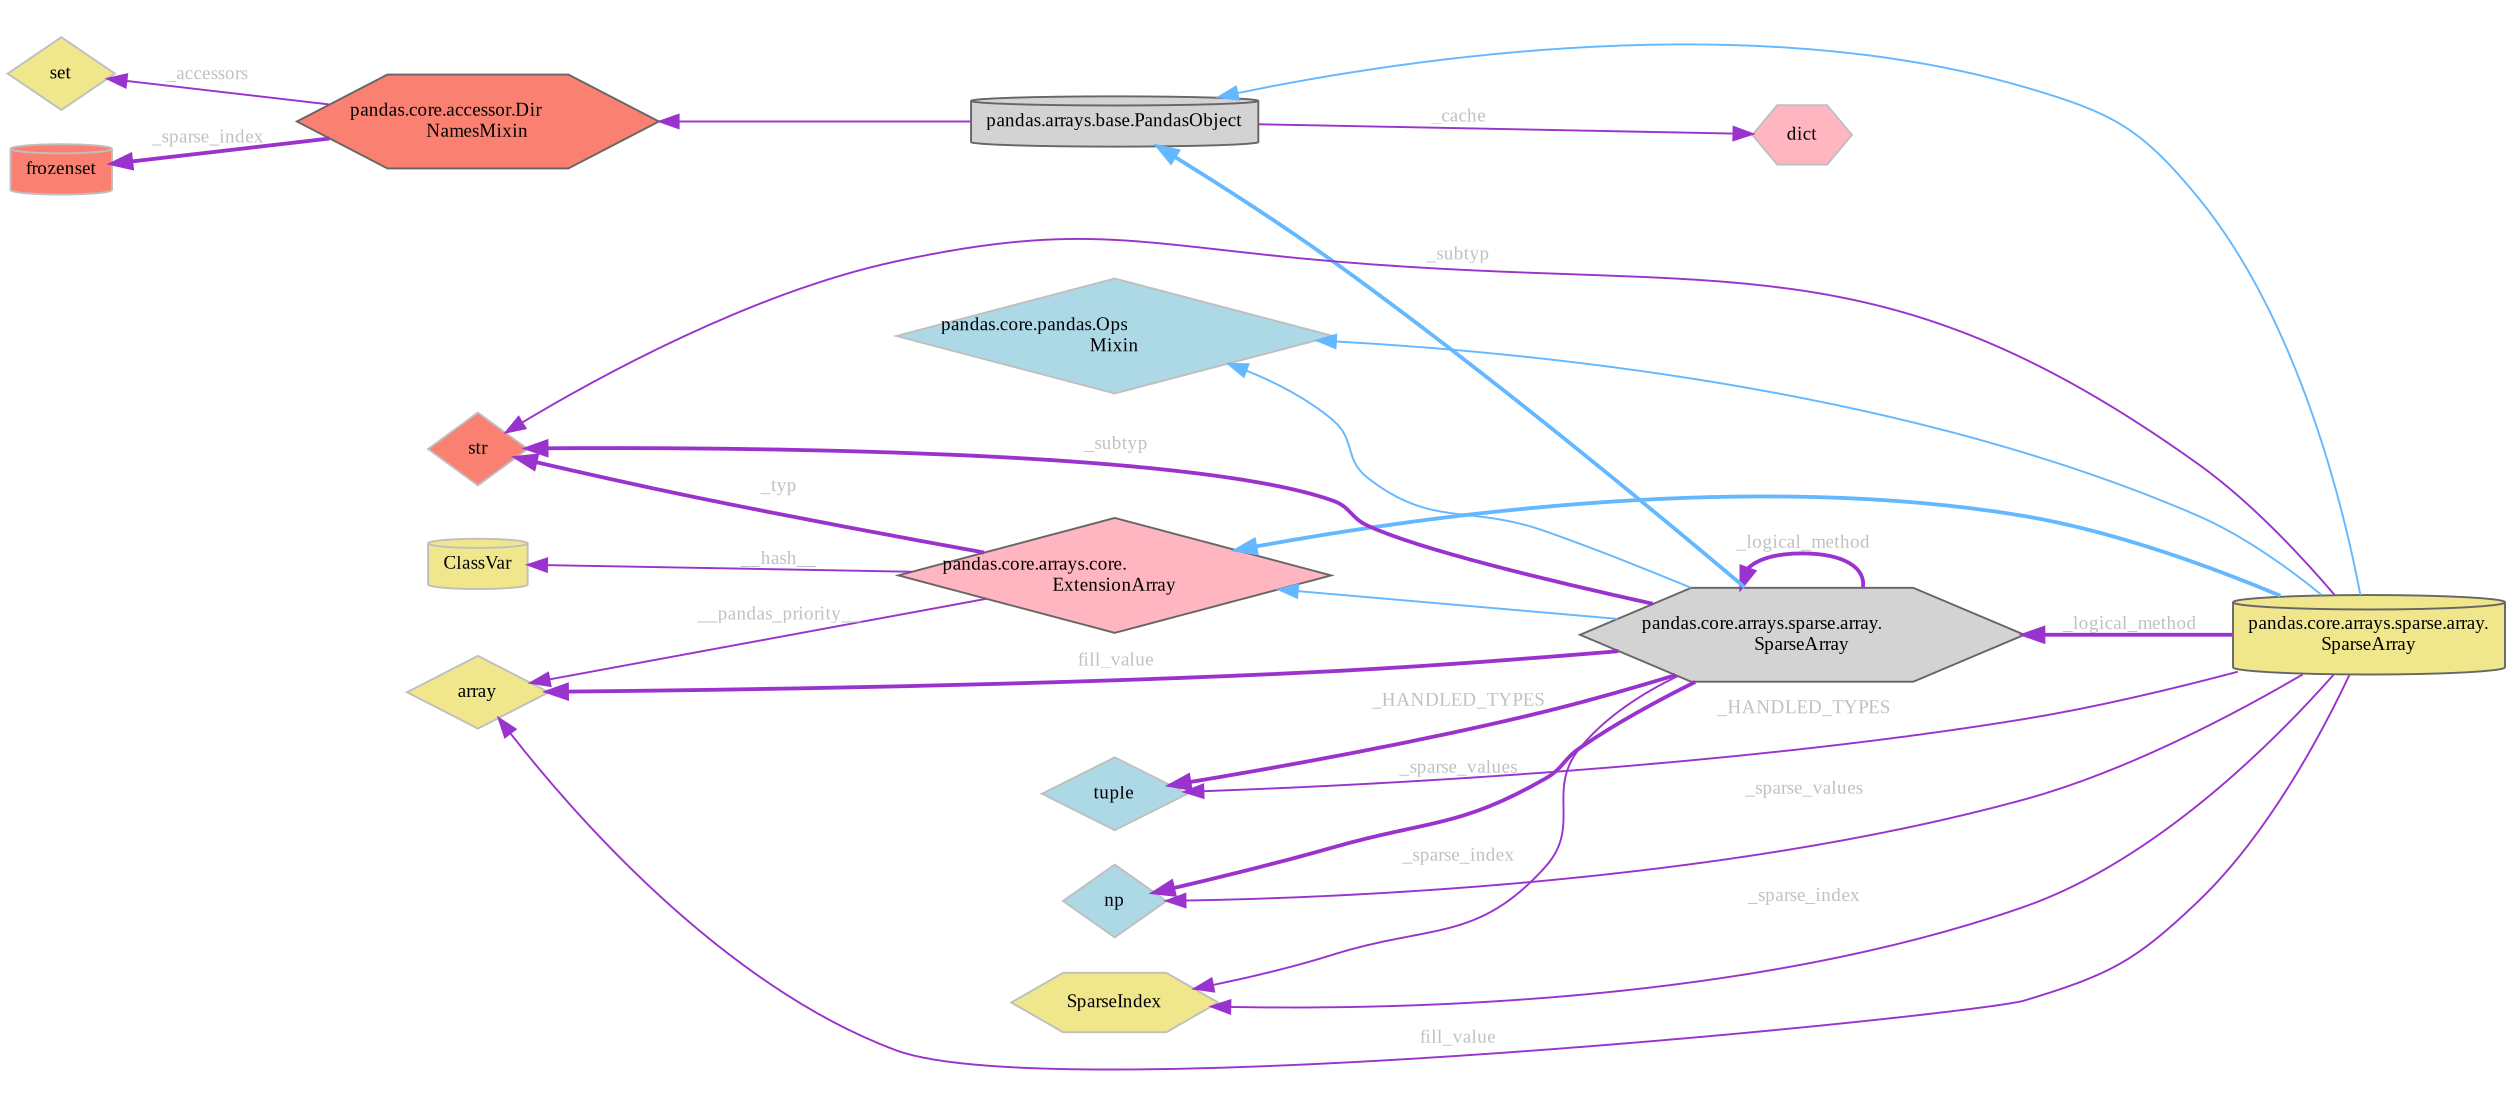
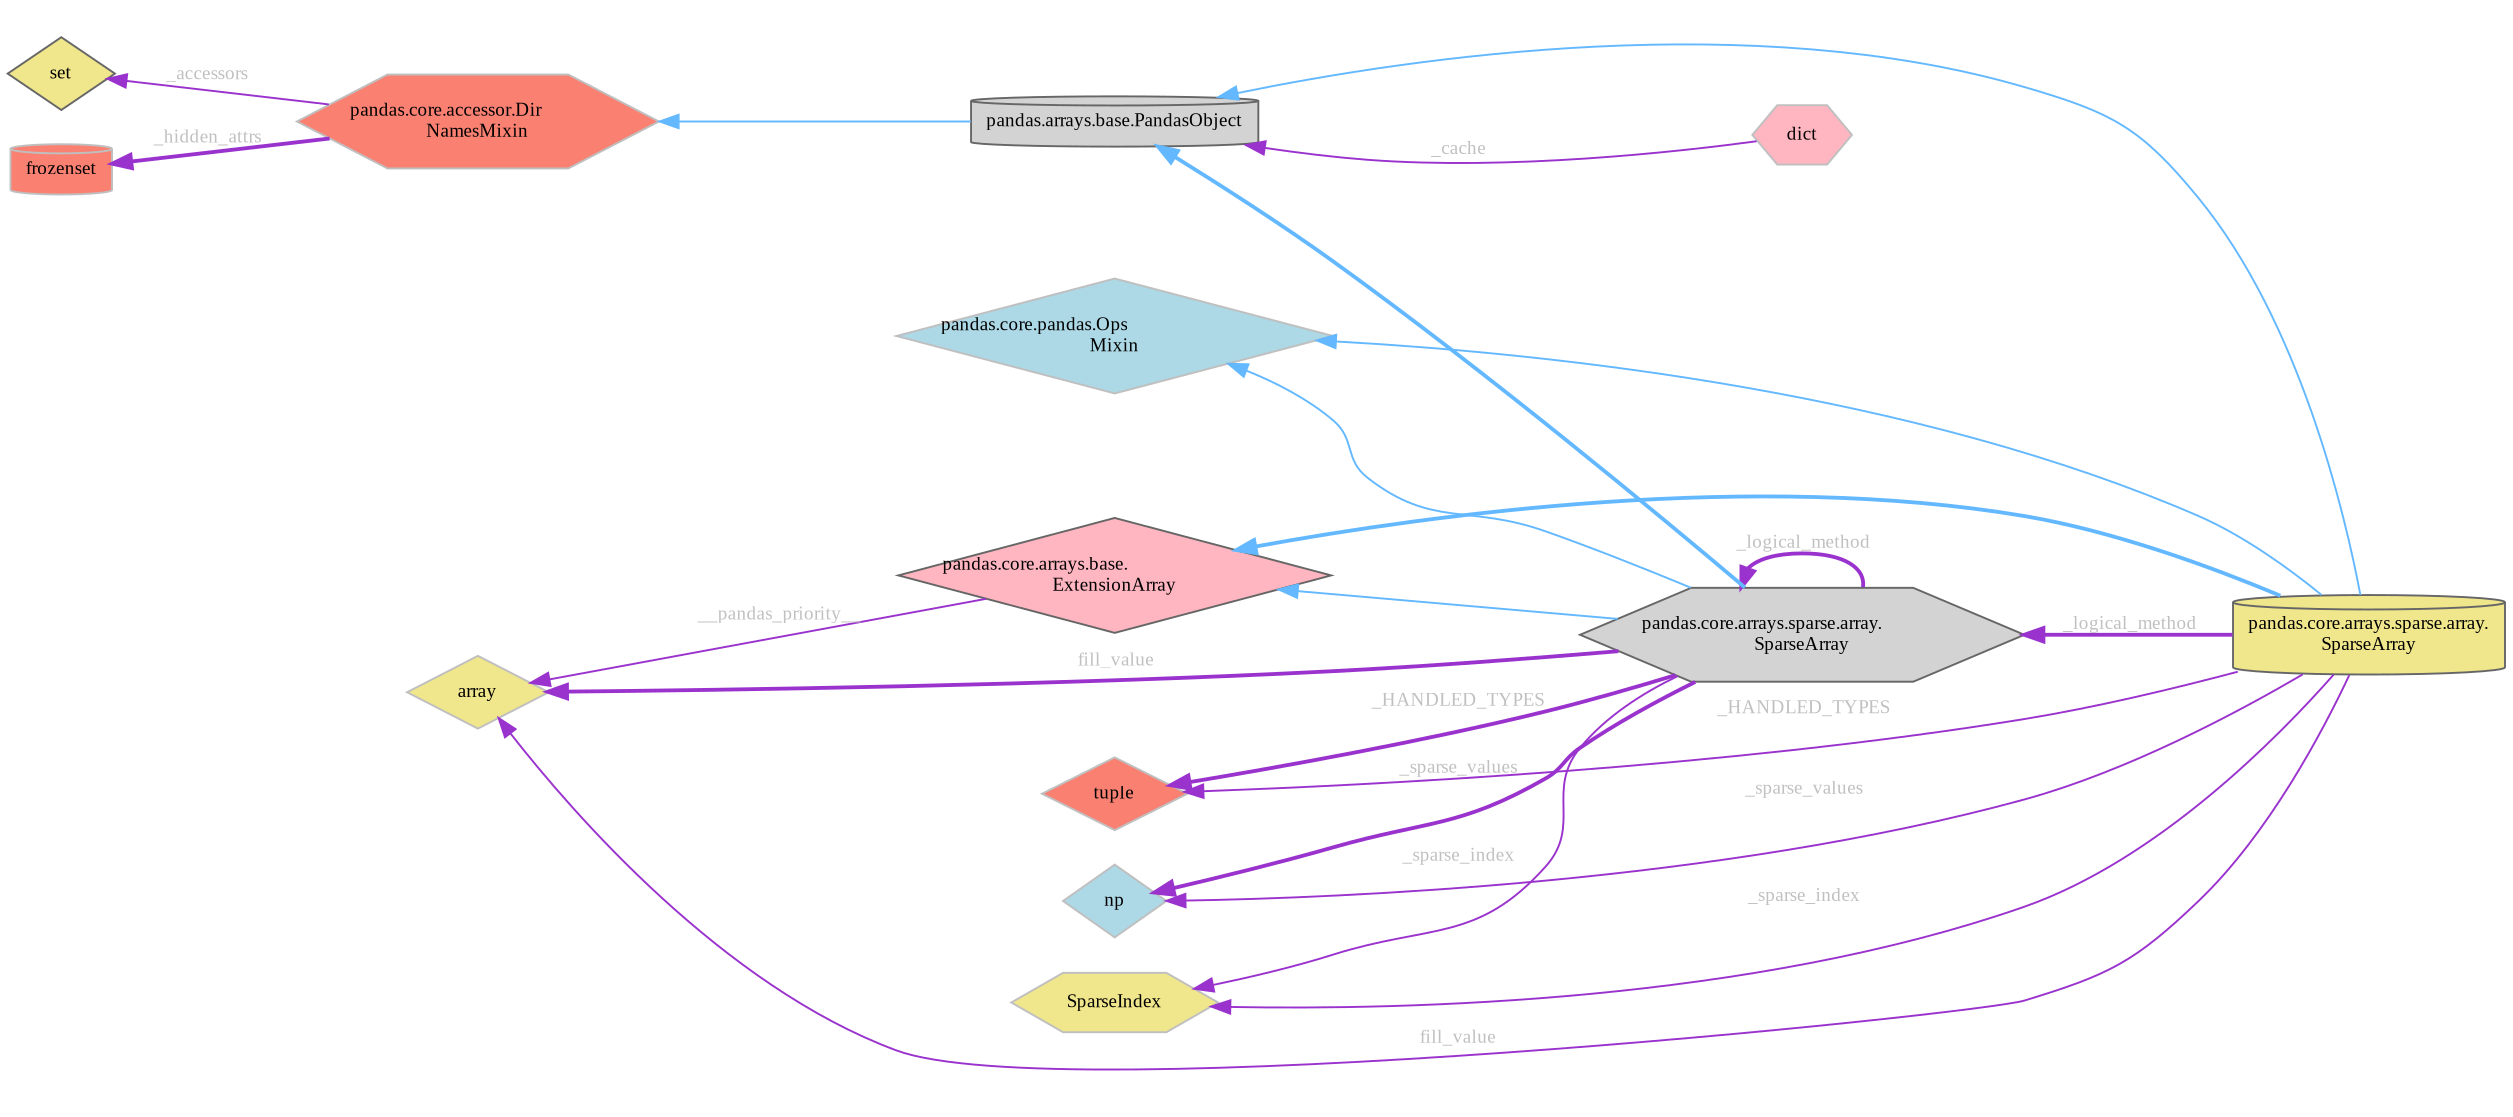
node "set": color grey75 -> gray40
node "pandas.core.accessor.Dir NamesMixin": color gray40 -> grey75
edge "pandas.arrays.base.PandasObject" -> "pandas.core.accessor.Dir NamesMixin": color darkorchid3 -> steelblue1
edge "pandas.arrays.base.PandasObject" -> "dict": reversed
edge "pandas.core.accessor.Dir NamesMixin" -> "frozenset": label " _sparse_index" -> " _hidden_attrs"
node "str": removed
node "ClassVar": removed
node "pandas.core.arrays.core. ExtensionArray": label "pandas.core.arrays.core. ExtensionArray" -> "pandas.core.arrays.base. ExtensionArray"
node "tuple": fillcolor lightblue -> salmon
